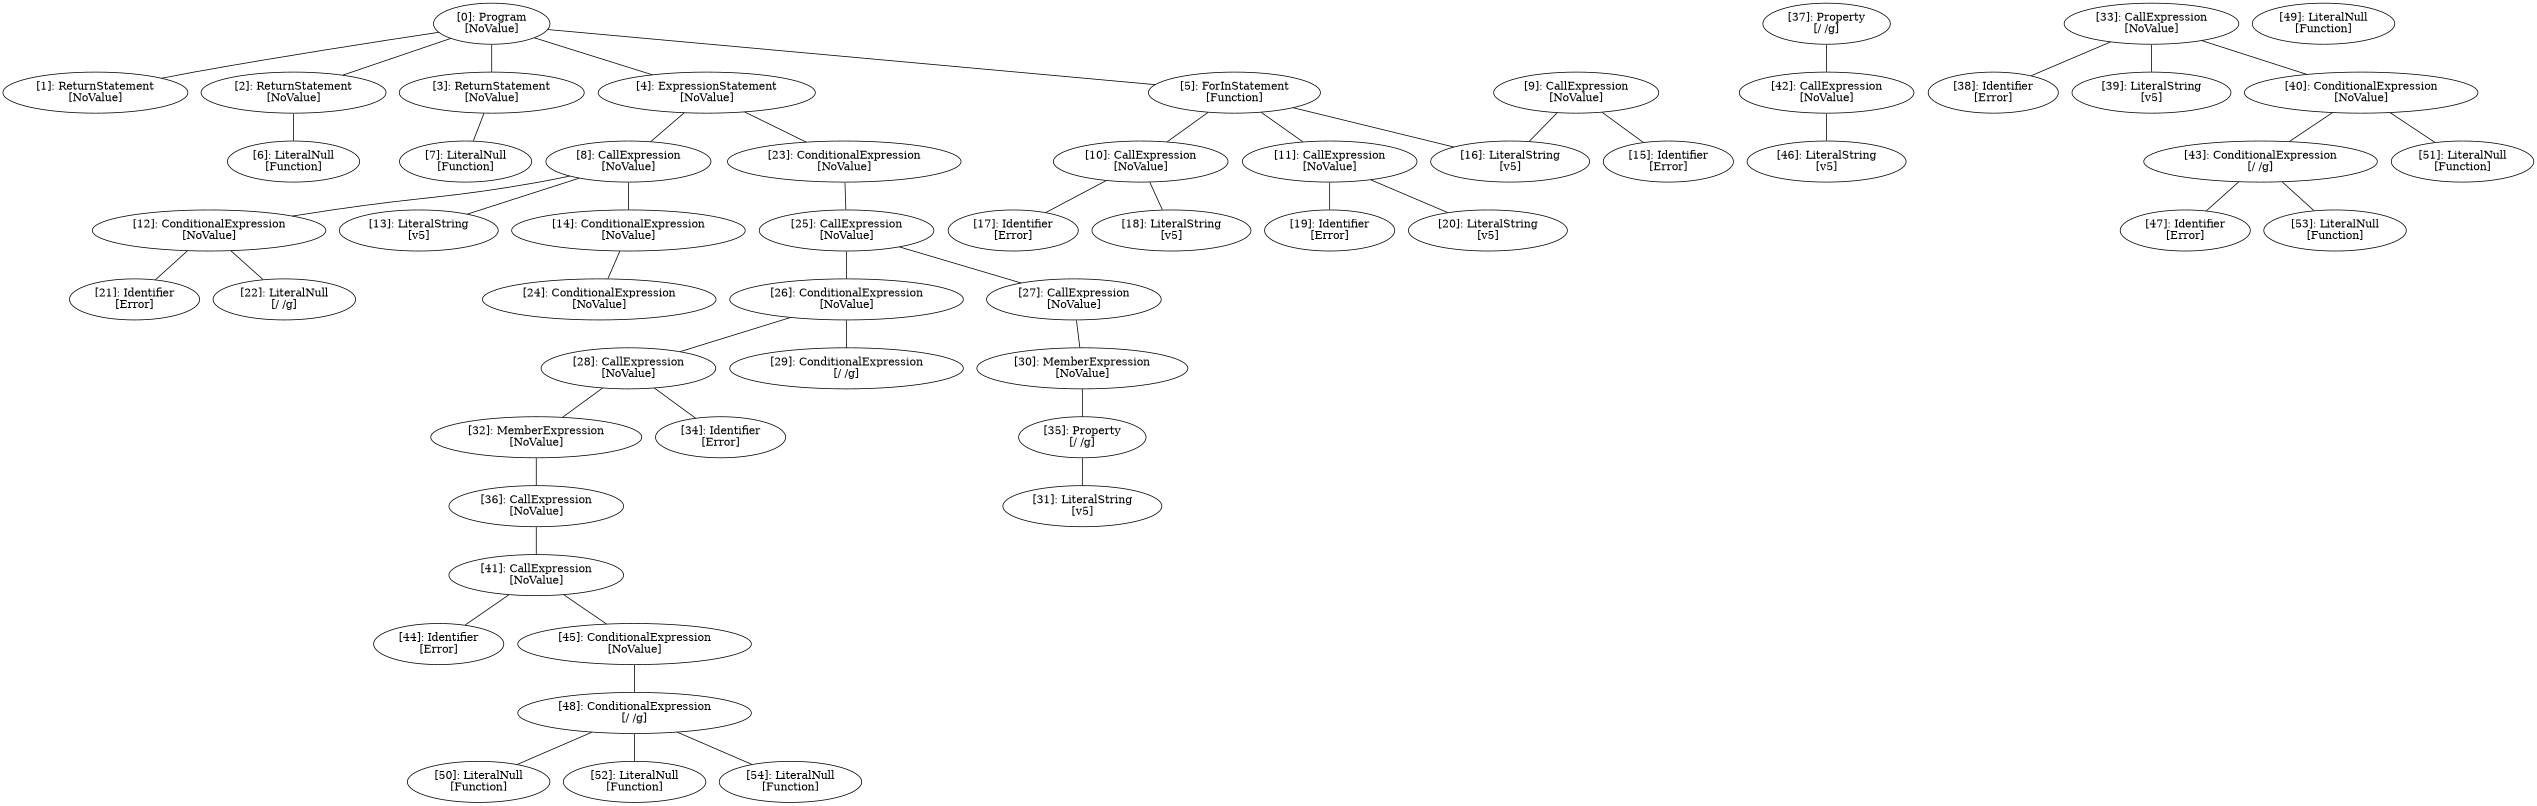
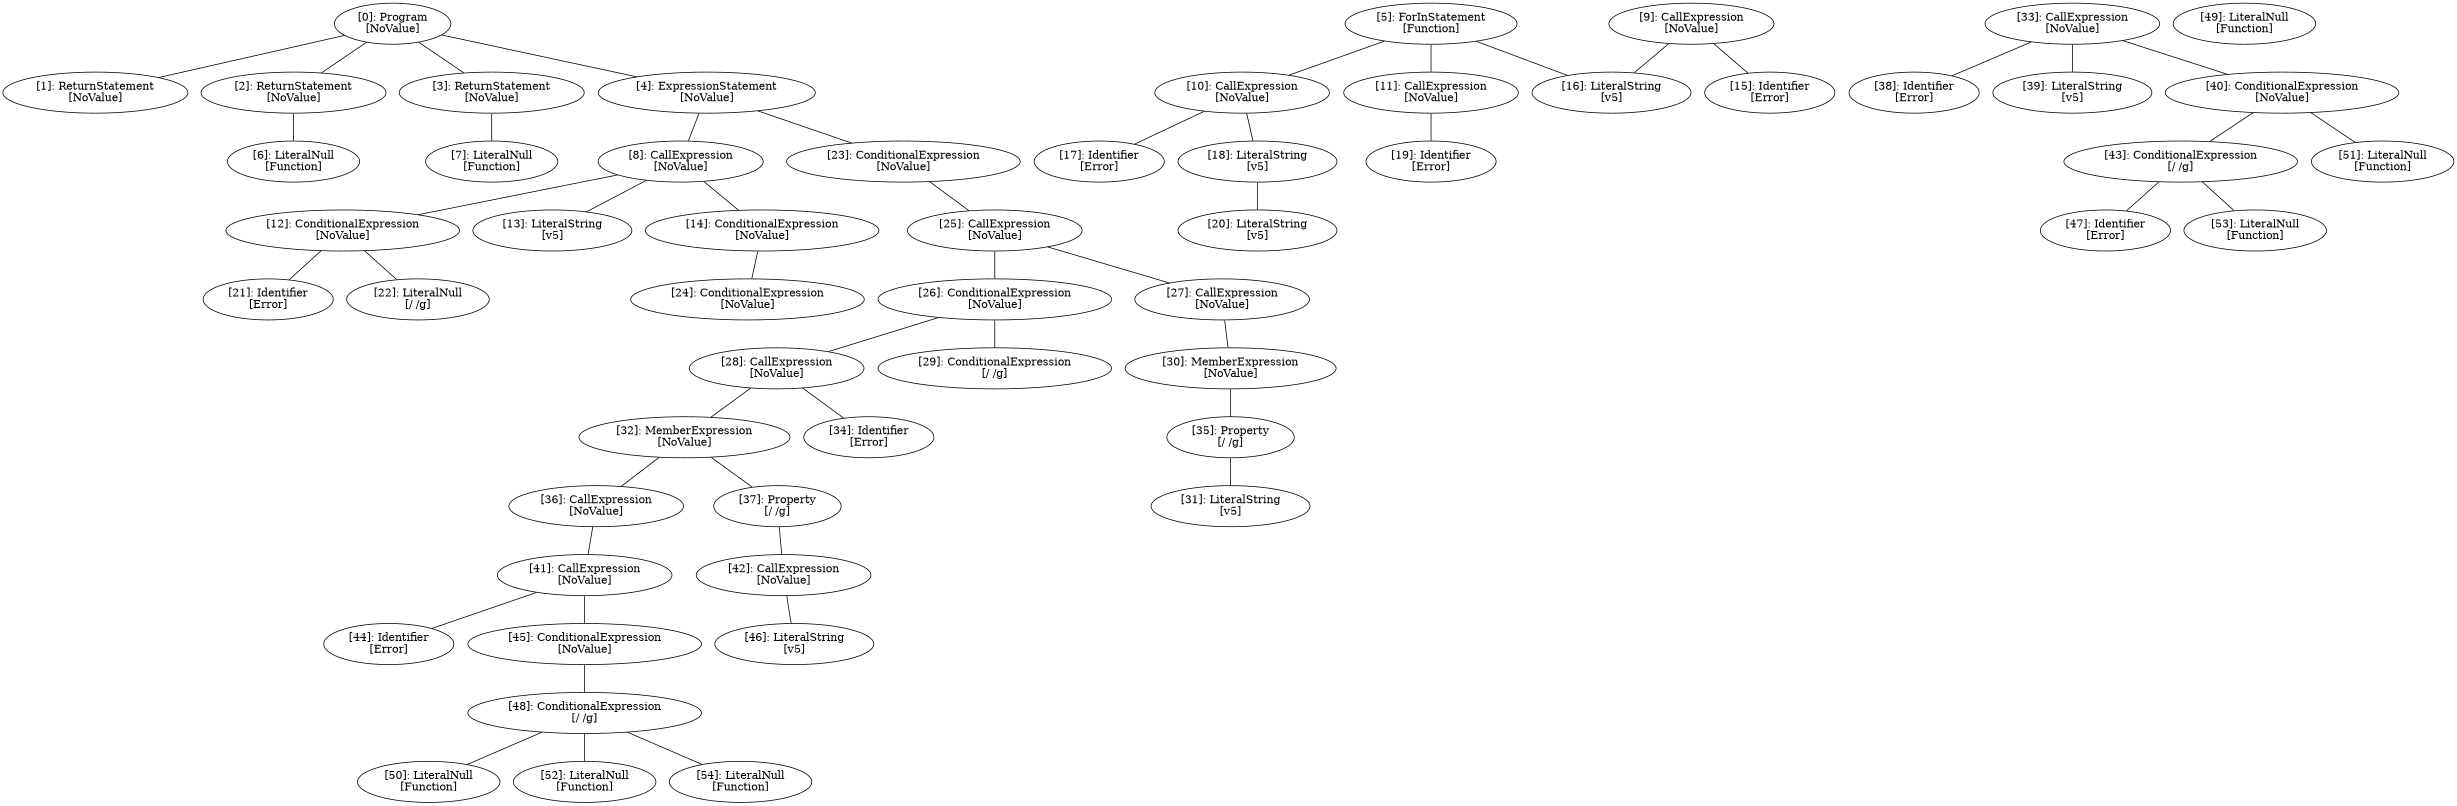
edge "[0]: Program [NoValue]" -- "[5]: ForInStatement [Function]": removed
edge "[11]: CallExpression [NoValue]" -- "[20]: LiteralString [v5]": now "[18]: LiteralString [v5]" -- "[20]: LiteralString [v5]"
edge "[32]: MemberExpression [NoValue]" -- "[37]: Property [/ /g]": added
